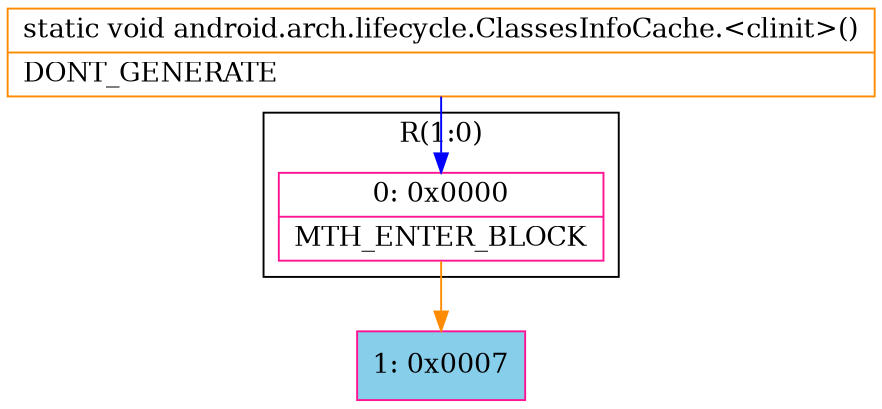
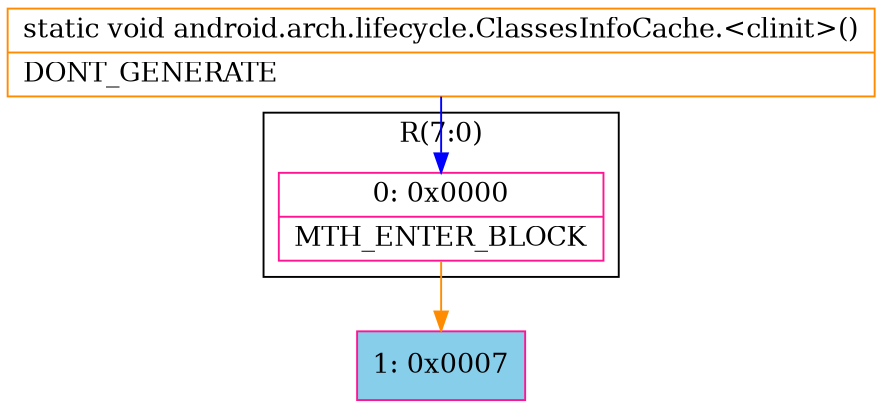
cluster "R(1:0)": label "R(1:0)" -> "R(7:0)"
